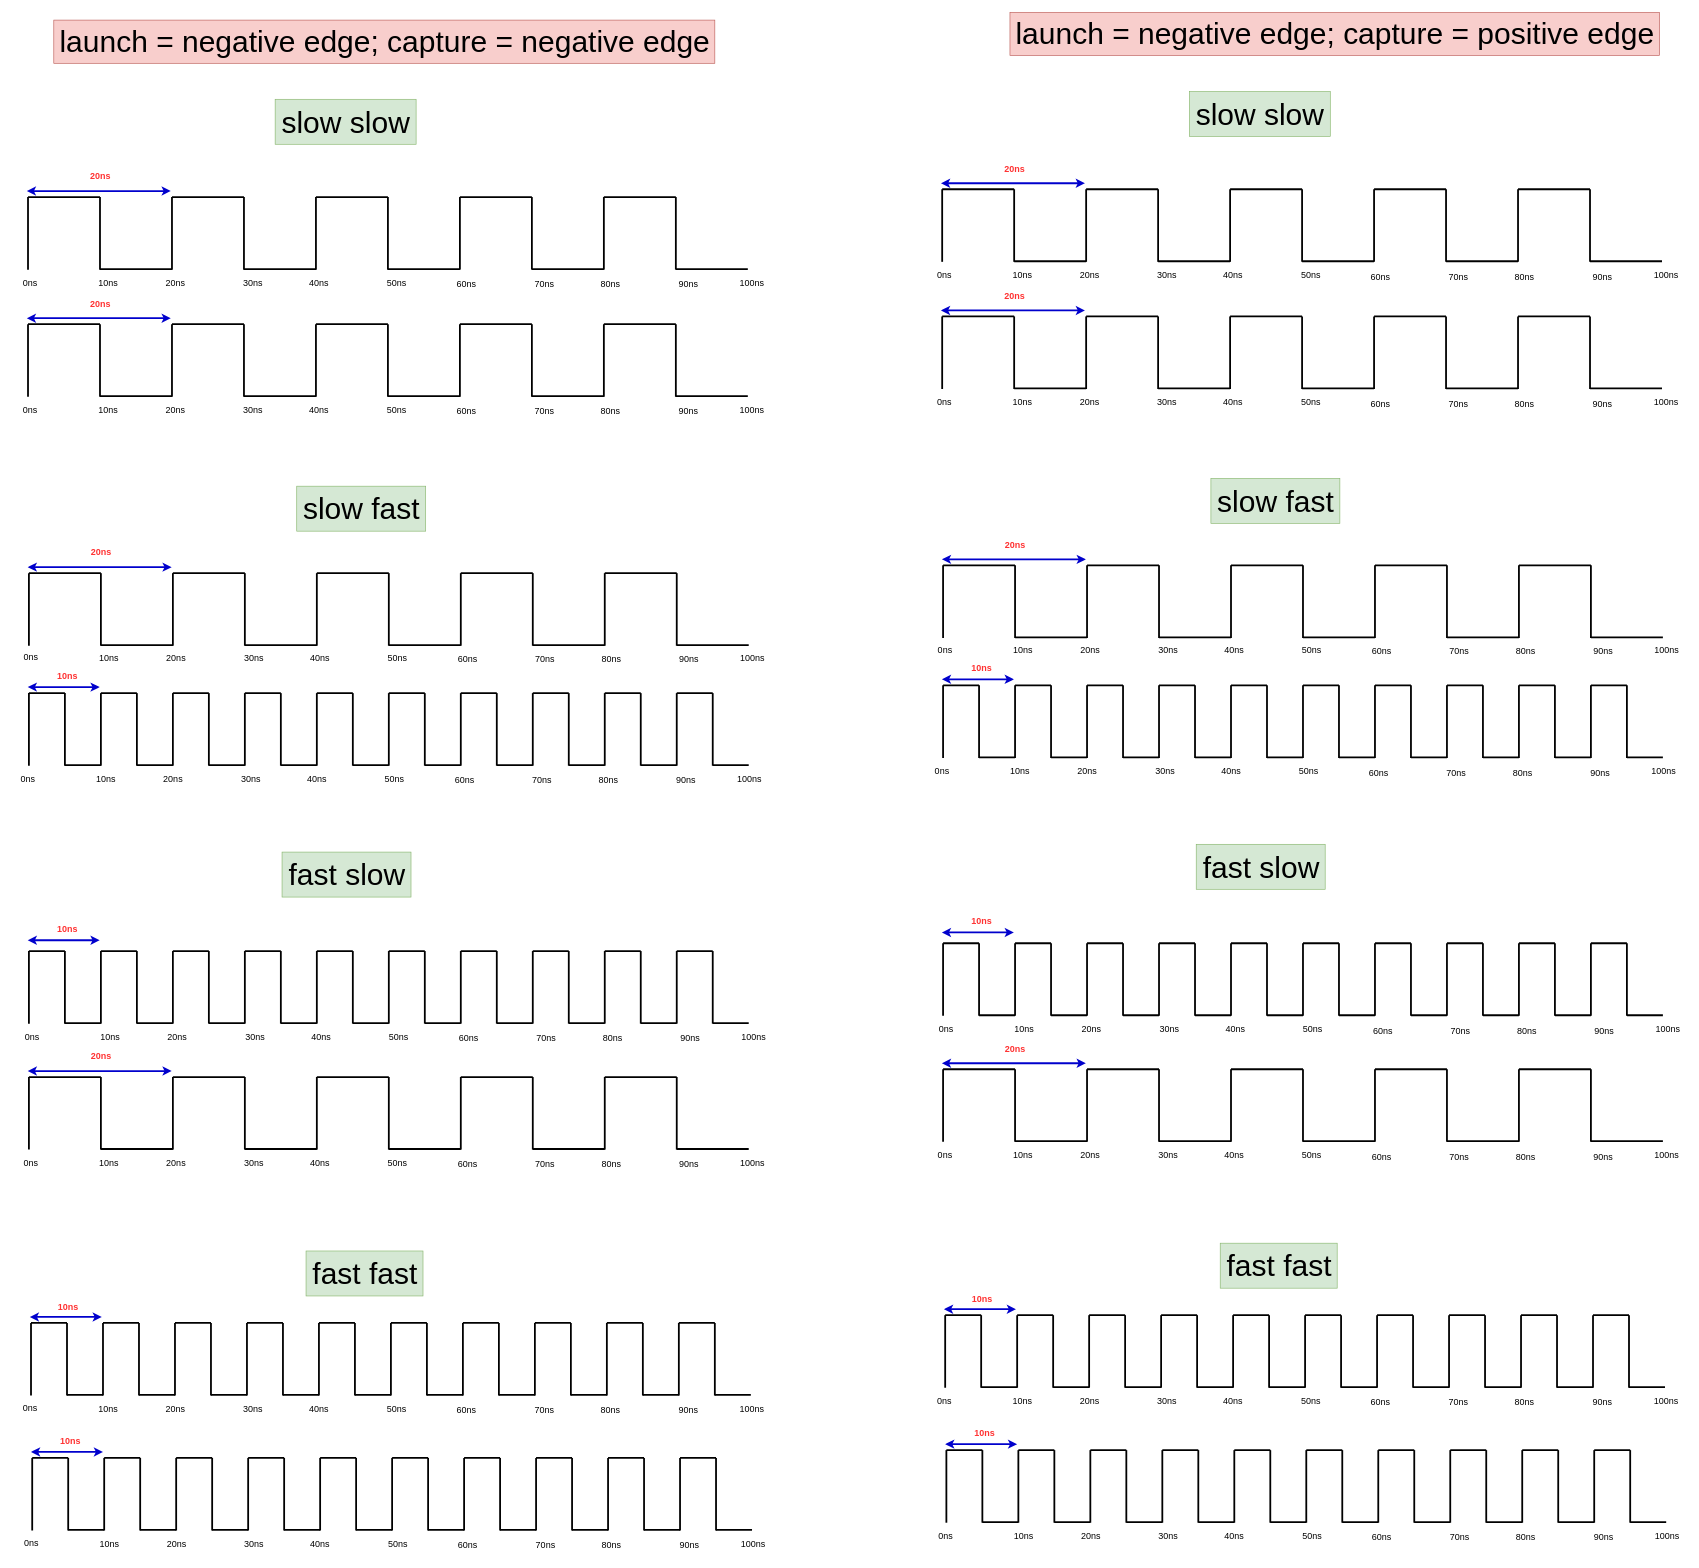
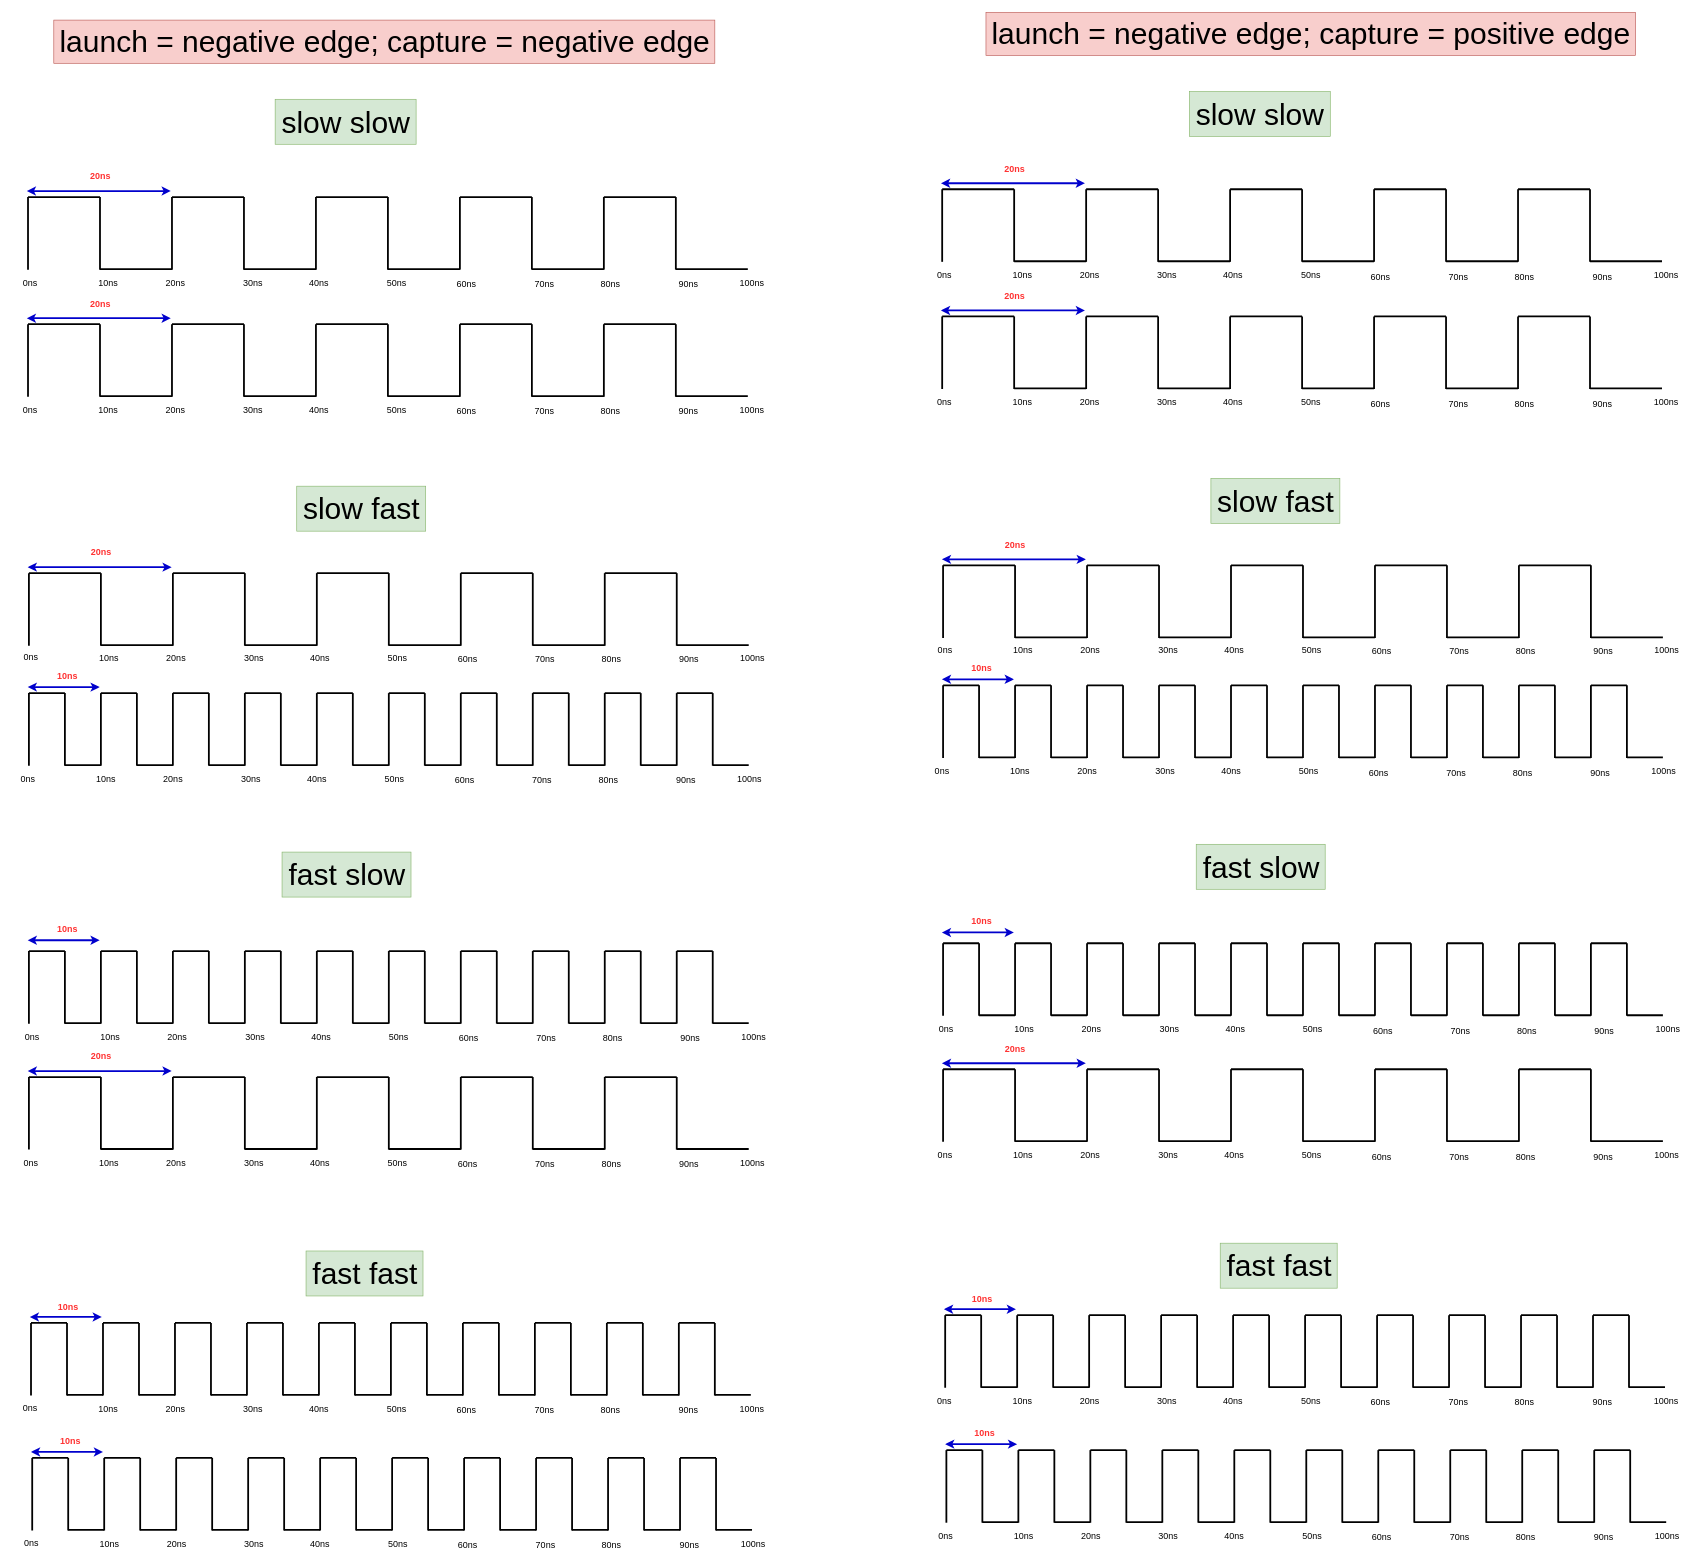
node "launch = negative edge; capture = positive edge": moved (1335, 34) -> (1311, 34)
